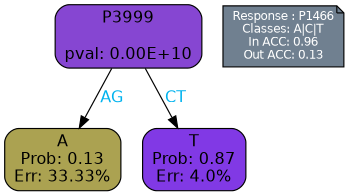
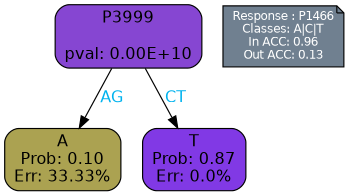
node "A Prob: 0.13 Err: 33.33%": label "A Prob: 0.13 Err: 33.33%" -> "A Prob: 0.10 Err: 33.33%"
node "T Prob: 0.87 Err: 4.0%": label "T Prob: 0.87 Err: 4.0%" -> "T Prob: 0.87 Err: 0.0%"
